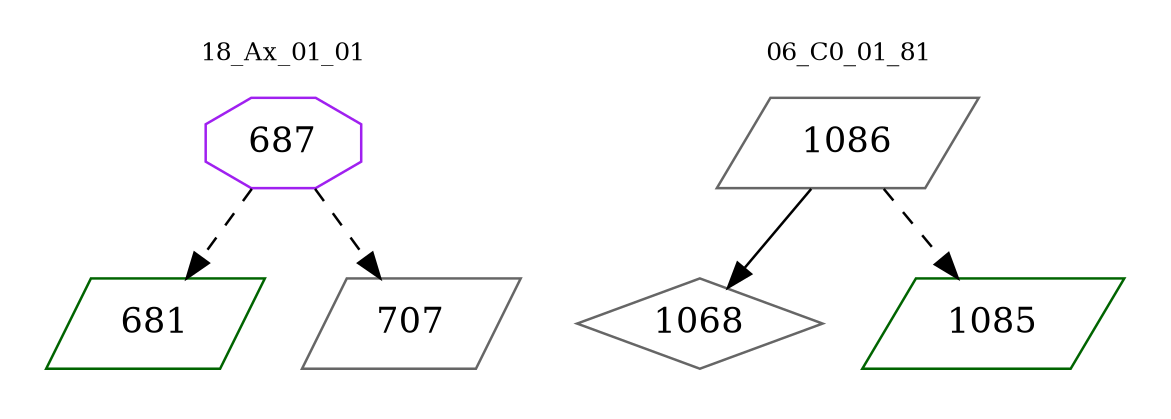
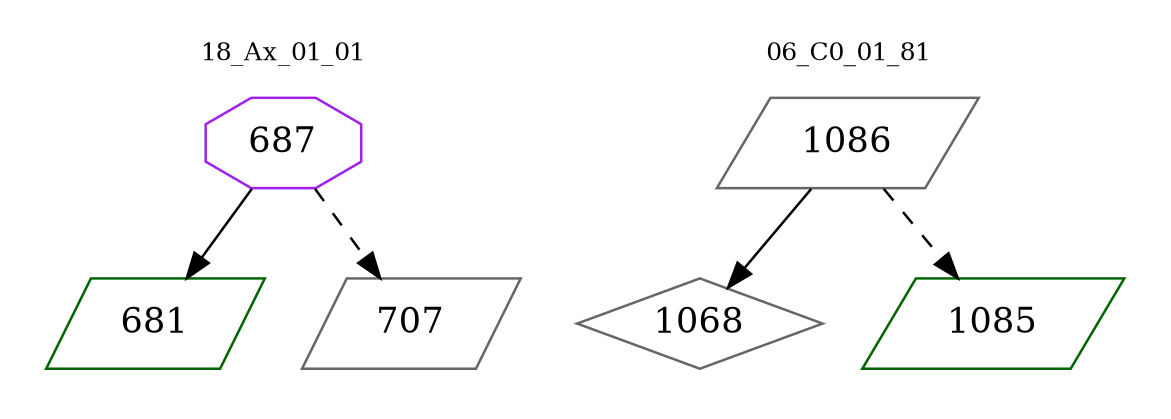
edge "687" -> "681": style dashed -> solid
